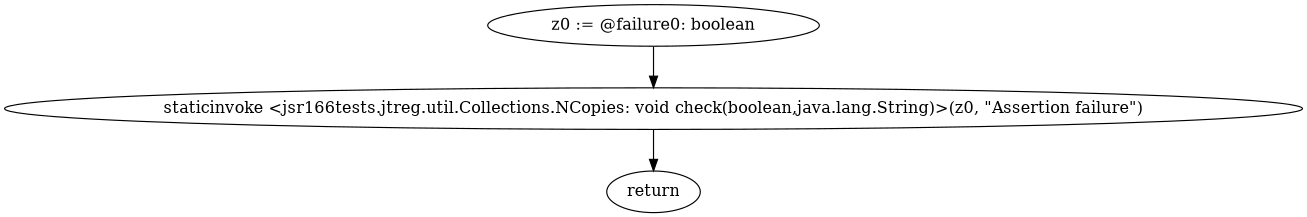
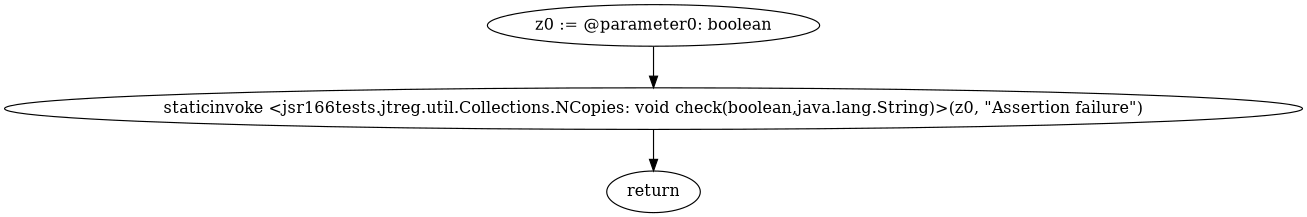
node "z0 := @failure0: boolean": label "z0 := @failure0: boolean" -> "z0 := @parameter0: boolean"
